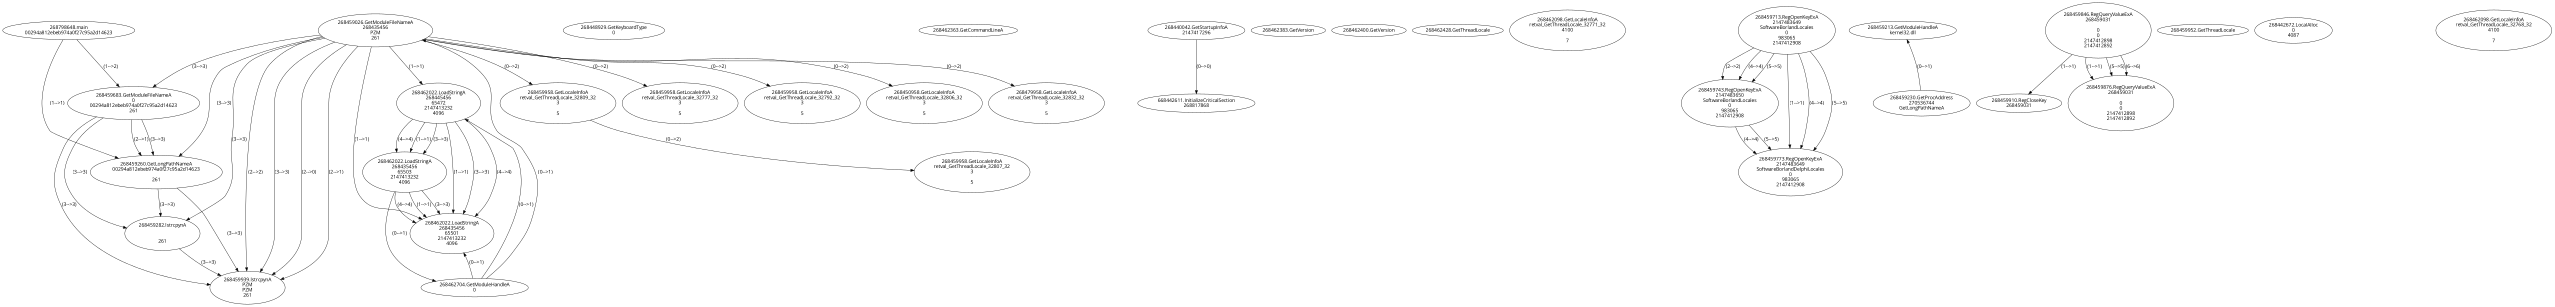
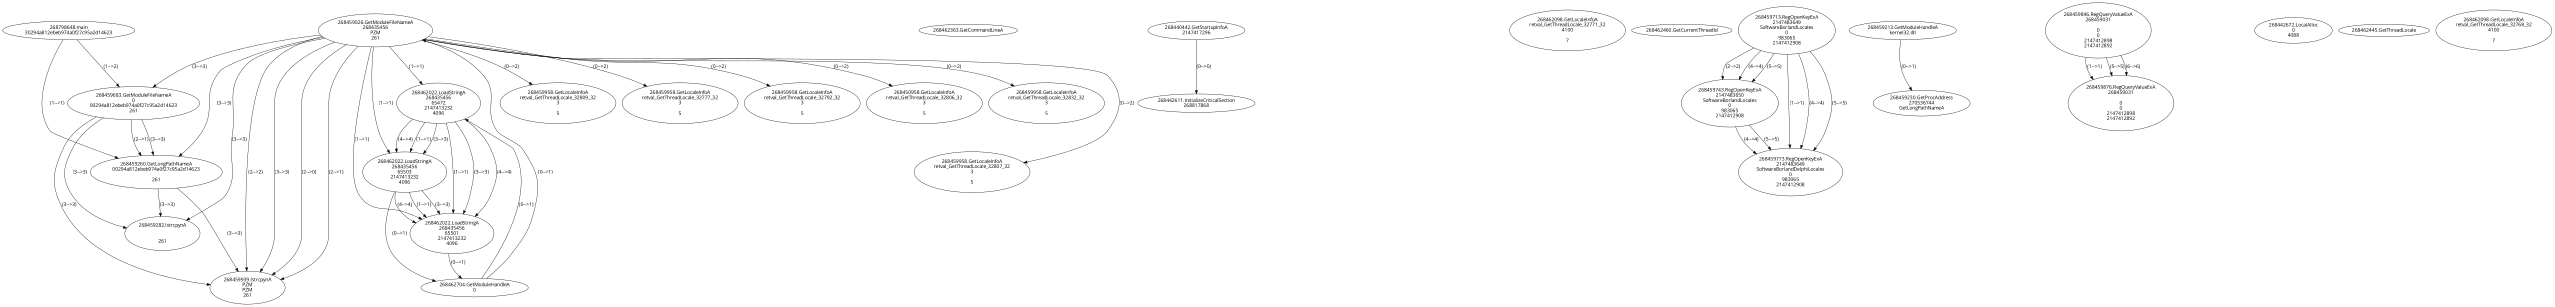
node "268798648.main 00294a812ebeb974a0f27c95a2d14623": label "268798648.main 00294a812ebeb974a0f27c95a2d14623" -> "268798648.main 30294a812ebeb974a0f27c95a2d14623"
node "268448929.GetKeyboardType 0": removed
node "268440042.GetStartupInfoA 2147417296": label "268440042.GetStartupInfoA 2147417296" -> "268440442.GetStartupInfoA 2147417296"
node "268462383.GetVersion": removed
node "268462400.GetVersion": removed
node "268462428.GetThreadLocale": removed
node "268462460.GetCurrentThreadId": added
node "268459952.GetThreadLocale": removed
node "268442672.LocalAlloc 0 4087": label "268442672.LocalAlloc 0 4087" -> "268442672.LocalAlloc 0 4088"
node "268462445.GetThreadLocale": added
edge "268459230.GetProcAddress 270536744 GetLongPathNameA" -> "268459213.GetModuleHandleA kernel32.dll": reversed
edge "268459026.GetModuleFileNameA 268435456 PZM 261" -> "268462022.LoadStringA 268435456 65503 2147413232 4096": added, label "(1-->1)"
node "268462022.LoadStringA 268445456 65472 2147413232 4096": label "268462022.LoadStringA 268445456 65472 2147413232 4096" -> "268462022.LoadStringA 268435456 65472 2147413232 4096"
node "268479958.GetLocaleInfoA retval_GetThreadLocale_32832_32 3 5": label "268479958.GetLocaleInfoA retval_GetThreadLocale_32832_32 3 5" -> "268459958.GetLocaleInfoA retval_GetThreadLocale_32832_32 3 5"
node "668442611.InitializeCriticalSection 268817868": label "668442611.InitializeCriticalSection 268817868" -> "268442611.InitializeCriticalSection 268817868"
node "268459910.RegCloseKey 268459031": removed
edge "268459958.GetLocaleInfoA retval_GetThreadLocale_32809_32 3 5" -> "268459958.GetLocaleInfoA retval_GetThreadLocale_32807_32 3 5": now "268459026.GetModuleFileNameA 268435456 PZM 261" -> "268459958.GetLocaleInfoA retval_GetThreadLocale_32807_32 3 5"
edge "268459282.lstrcpynA 261" -> "268459939.lstrcpynA PZM PZM 261": removed, label "(3-->3)"
edge "268462704.GetModuleHandleA 0" -> "268462022.LoadStringA 268435456 65501 2147413232 4096": reversed
